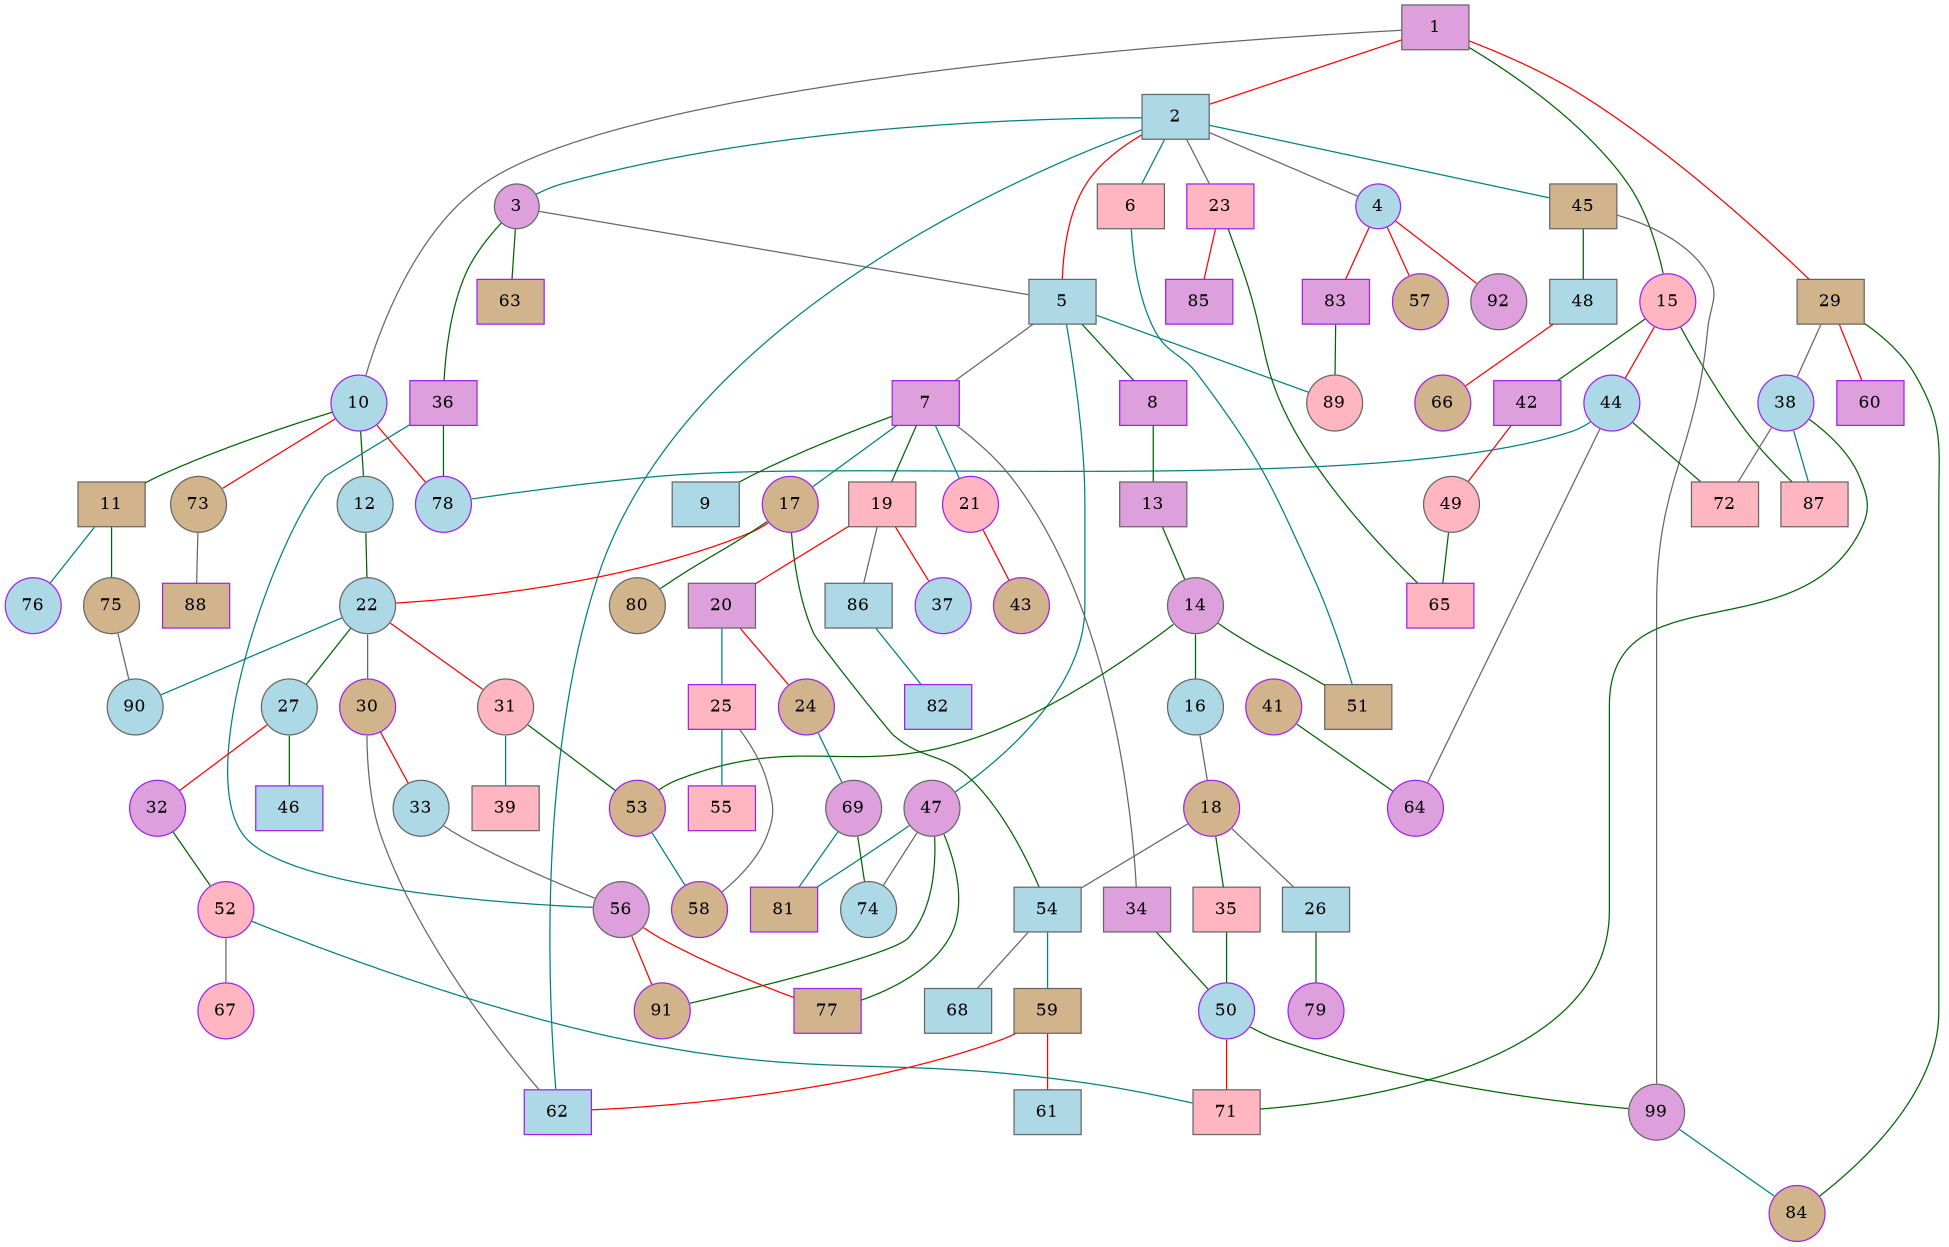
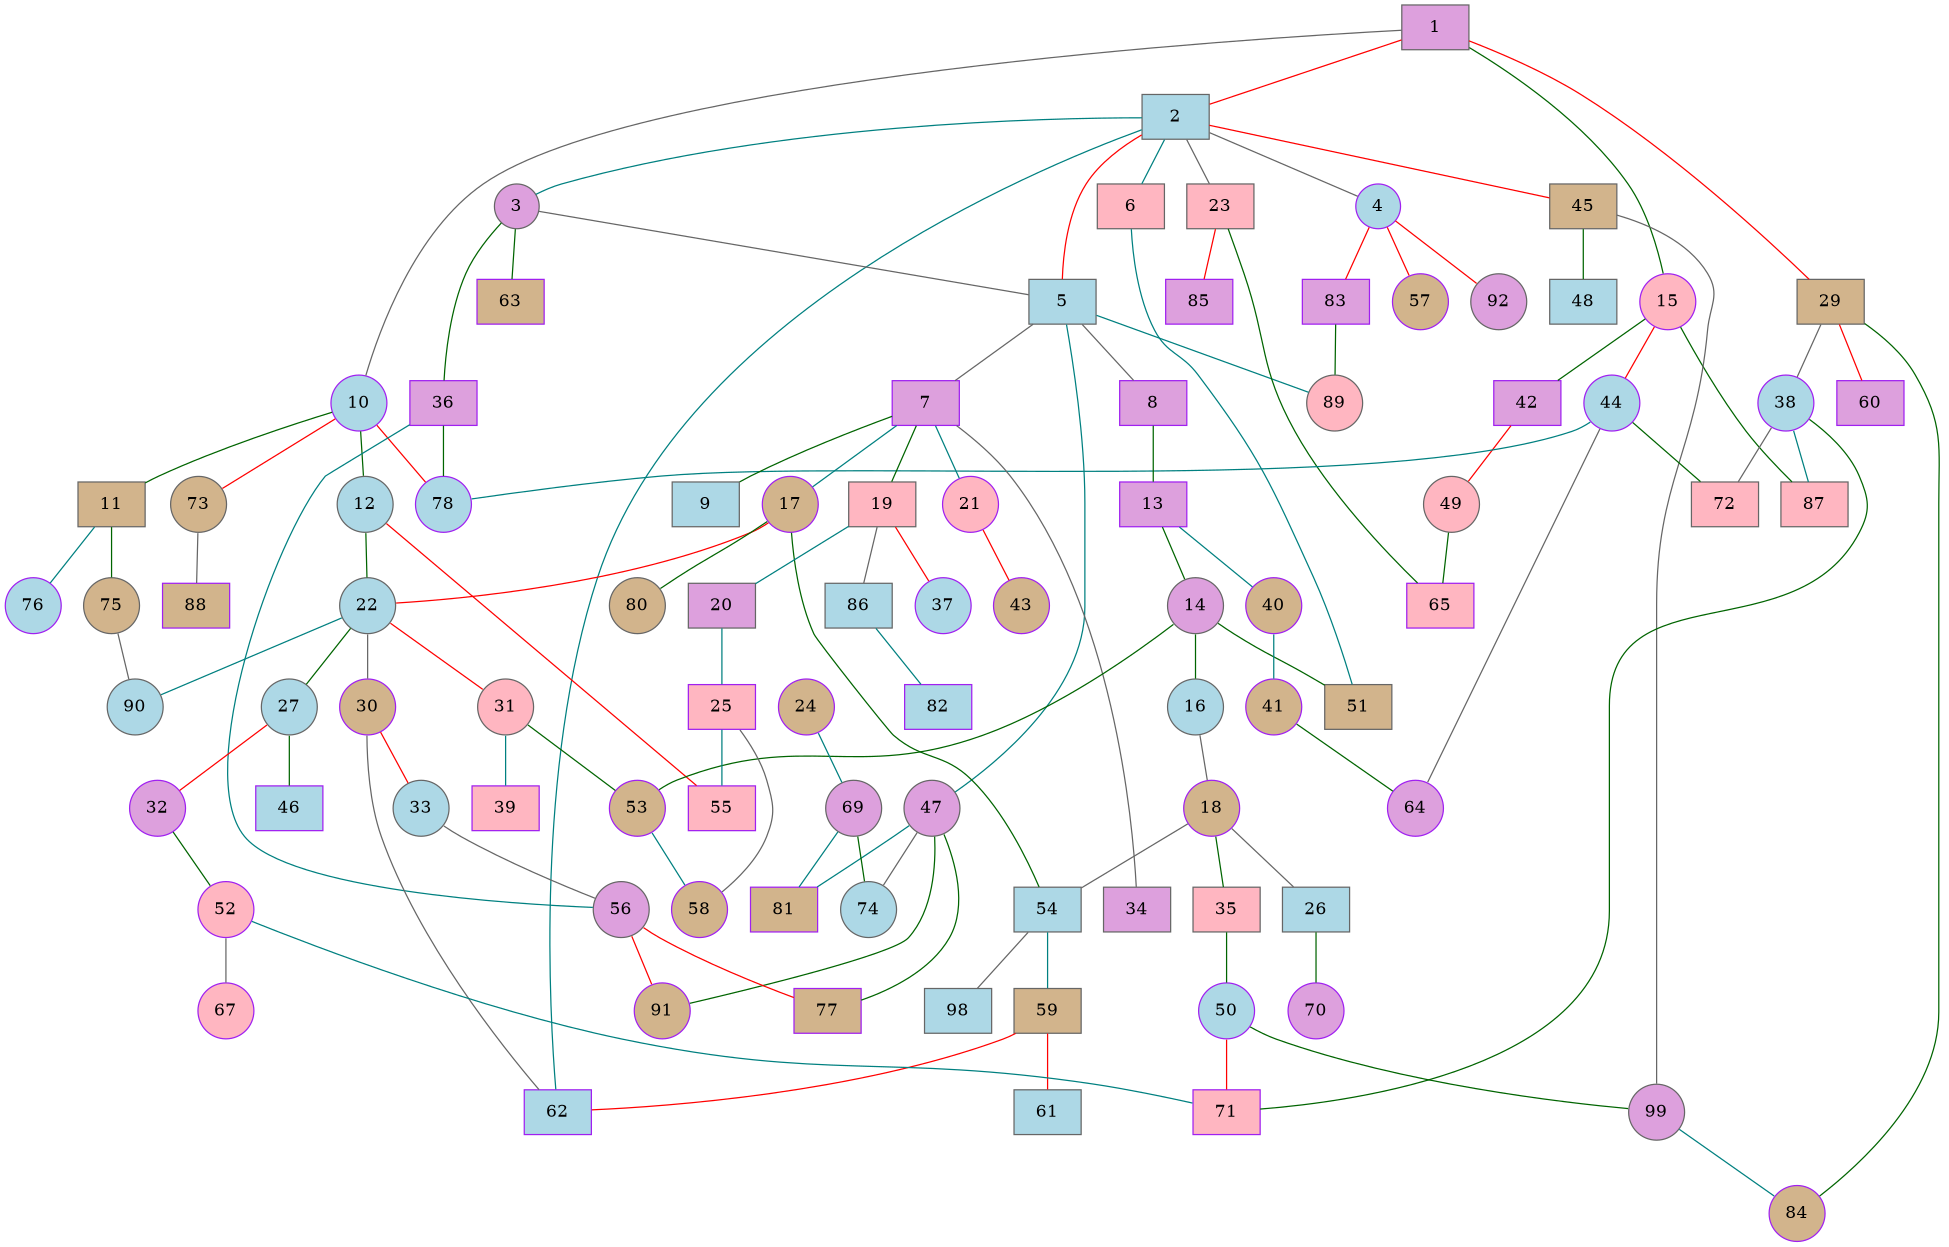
edge "2" -- "45": color teal -> red
node "23": color purple -> gray40
edge "5" -- "8": color darkgreen -> gray40
node "66": removed
node "13": color gray40 -> purple
edge "19" -- "20": color red -> teal
node "40": added
edge "12" -- "55": added
edge "20" -- "24": removed
node "39": color gray40 -> purple
edge "34" -- "50": removed
node "68": label "68" -> "98"
node "79": label "79" -> "70"
node "71": color gray40 -> purple
